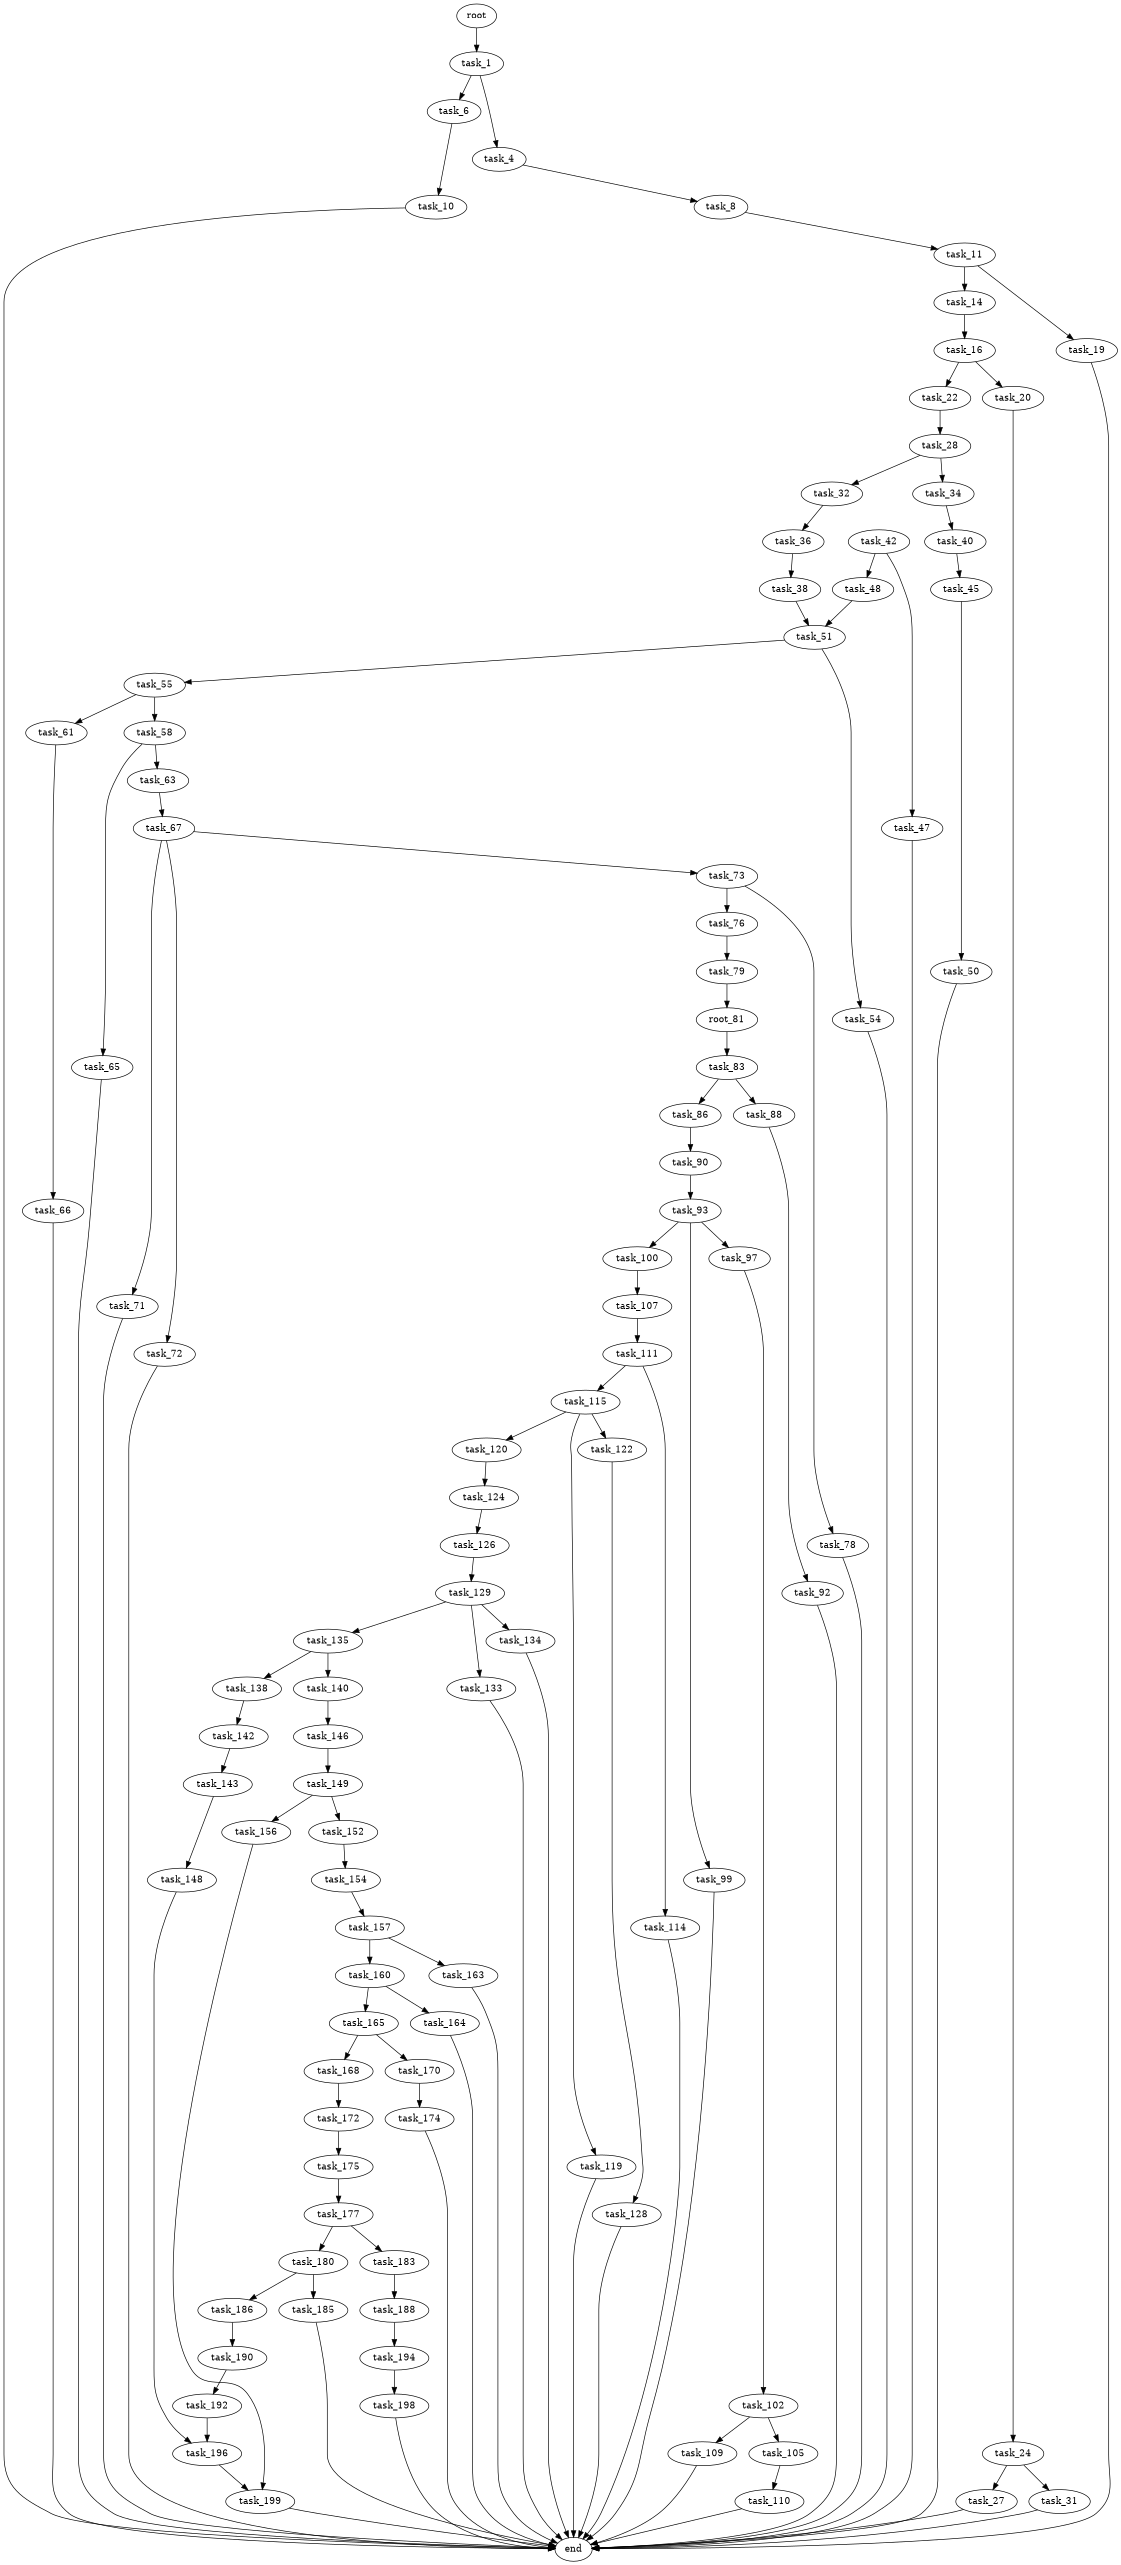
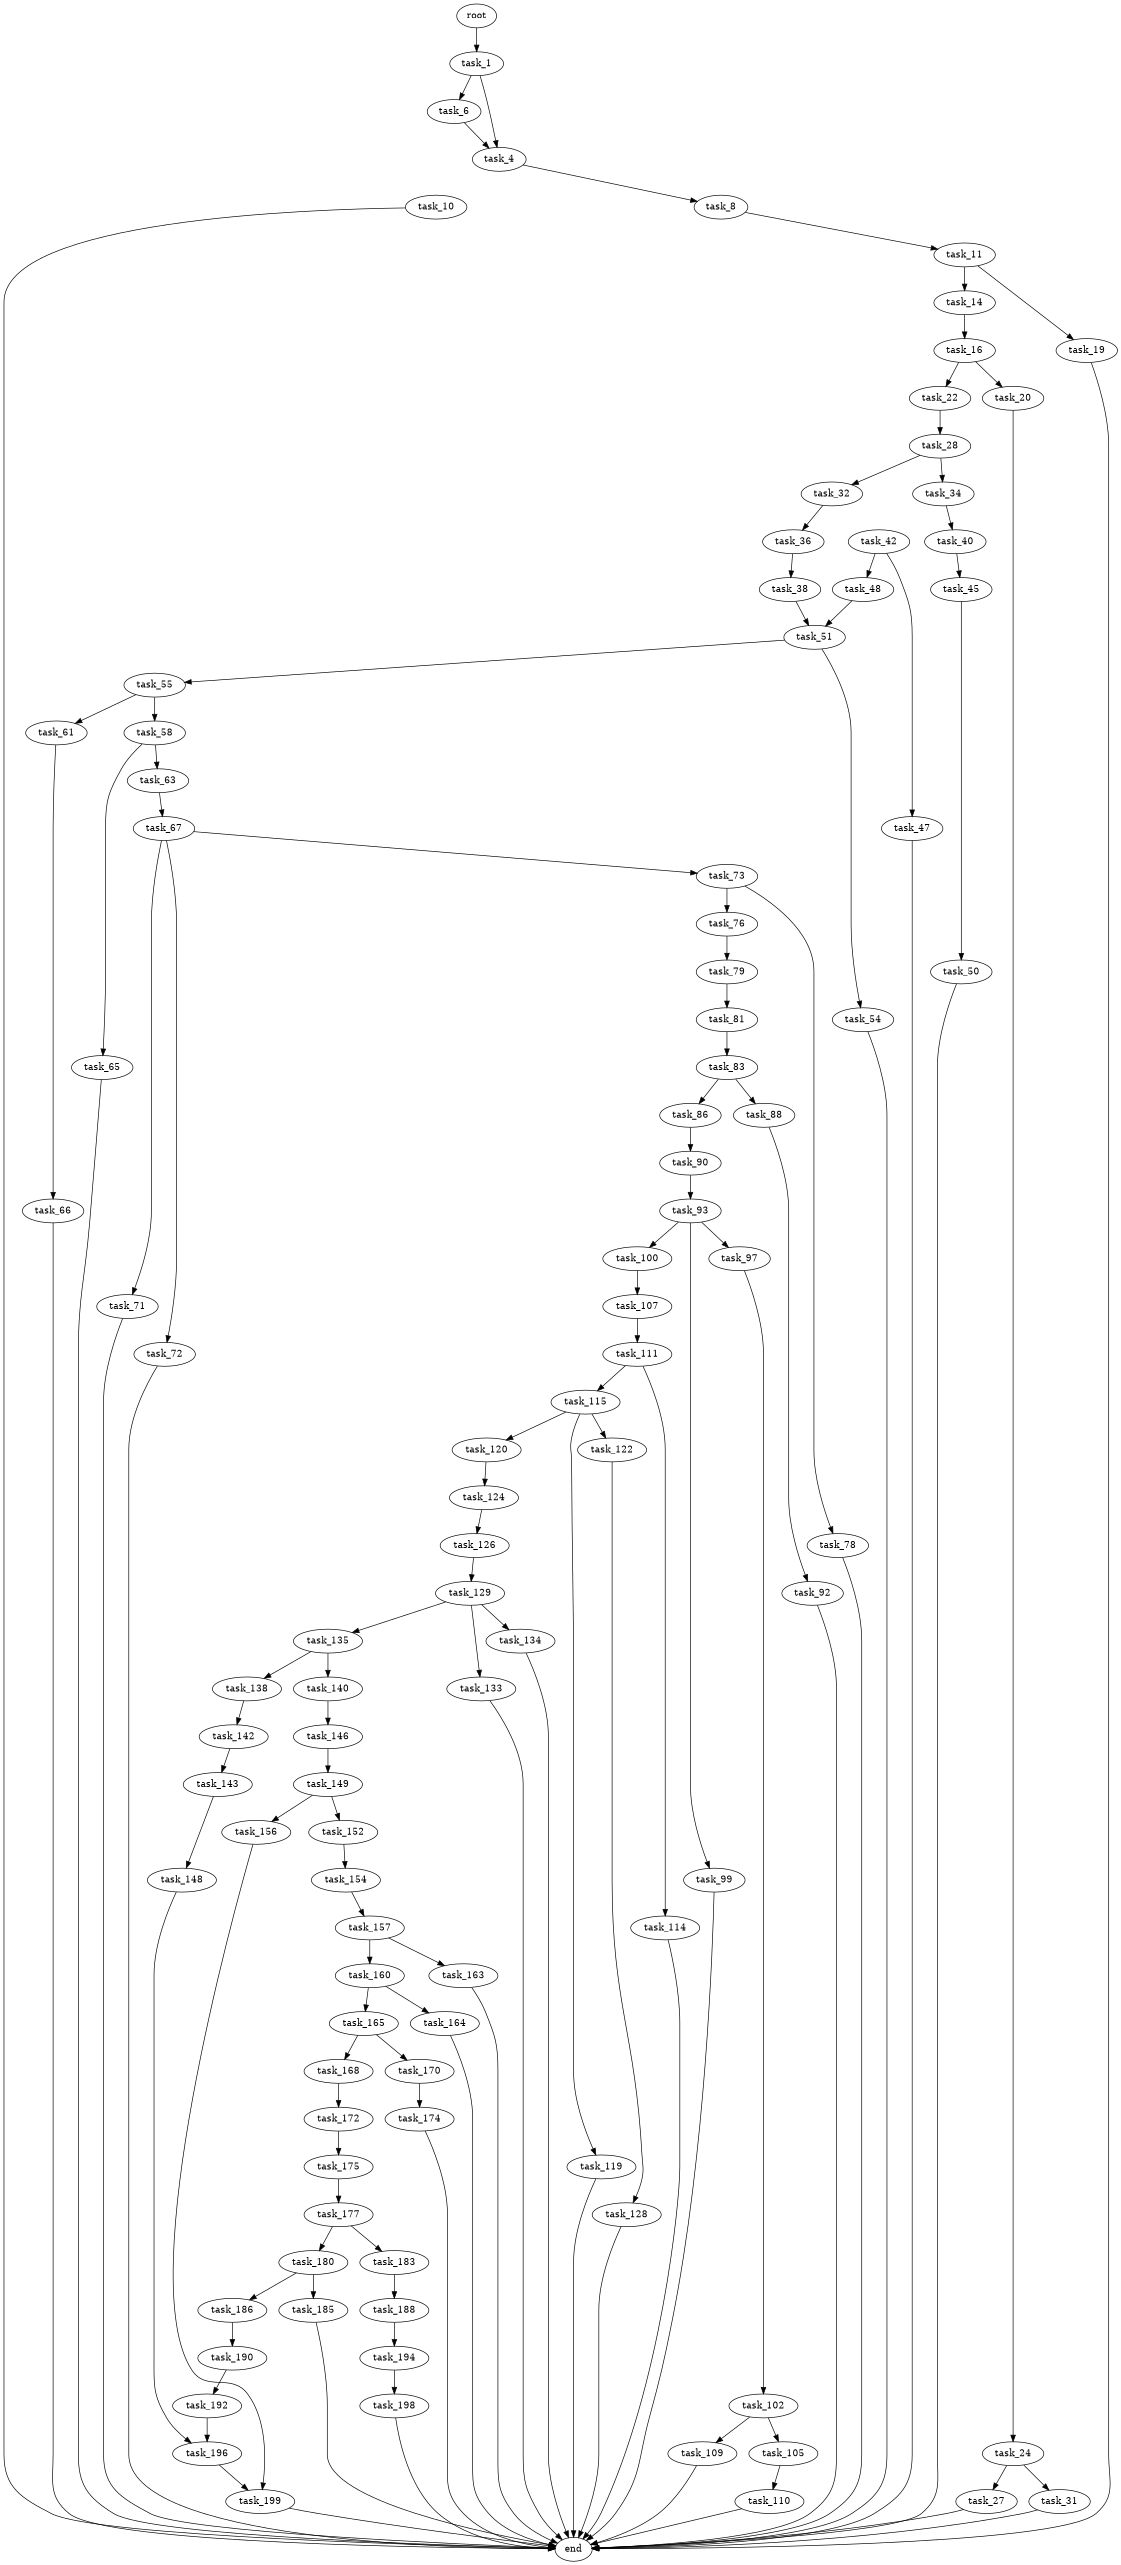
edge "task_6" -> "task_10": now "task_6" -> "task_4"
node "root_81": label "root_81" -> "task_81"
